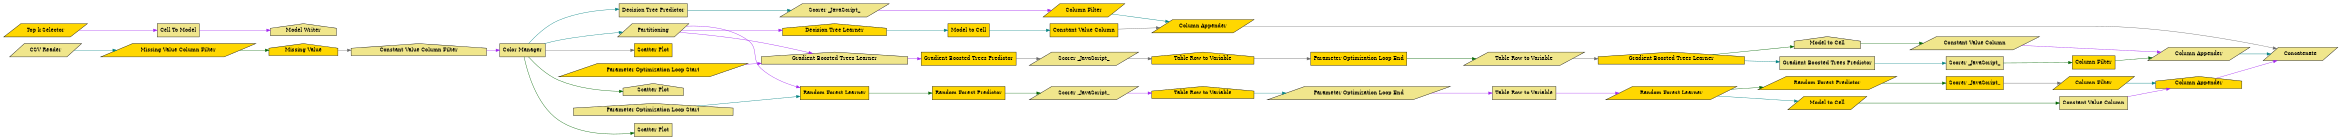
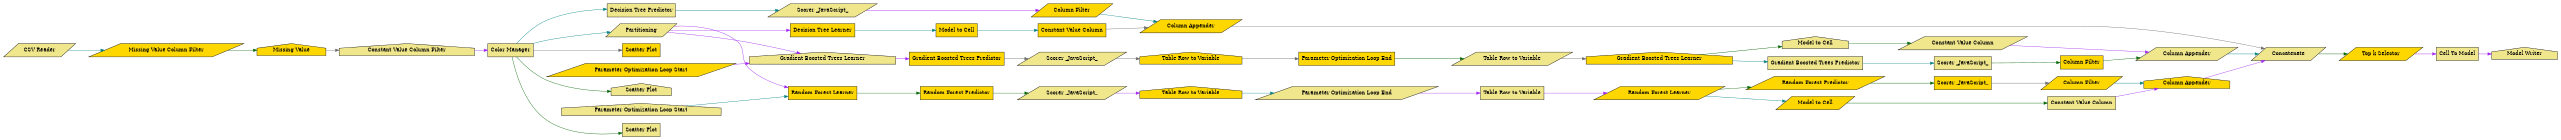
node "Decision Tree Learner": shape house -> box
edge "Concatenate" -> "Top k Selector": added
